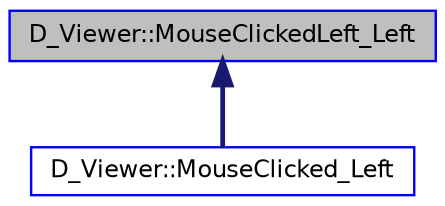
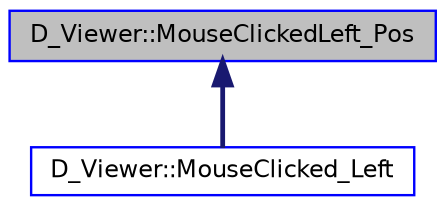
node "D_Viewer::MouseClickedLeft_Left": label "D_Viewer::MouseClickedLeft_Left" -> "D_Viewer::MouseClickedLeft_Pos"
